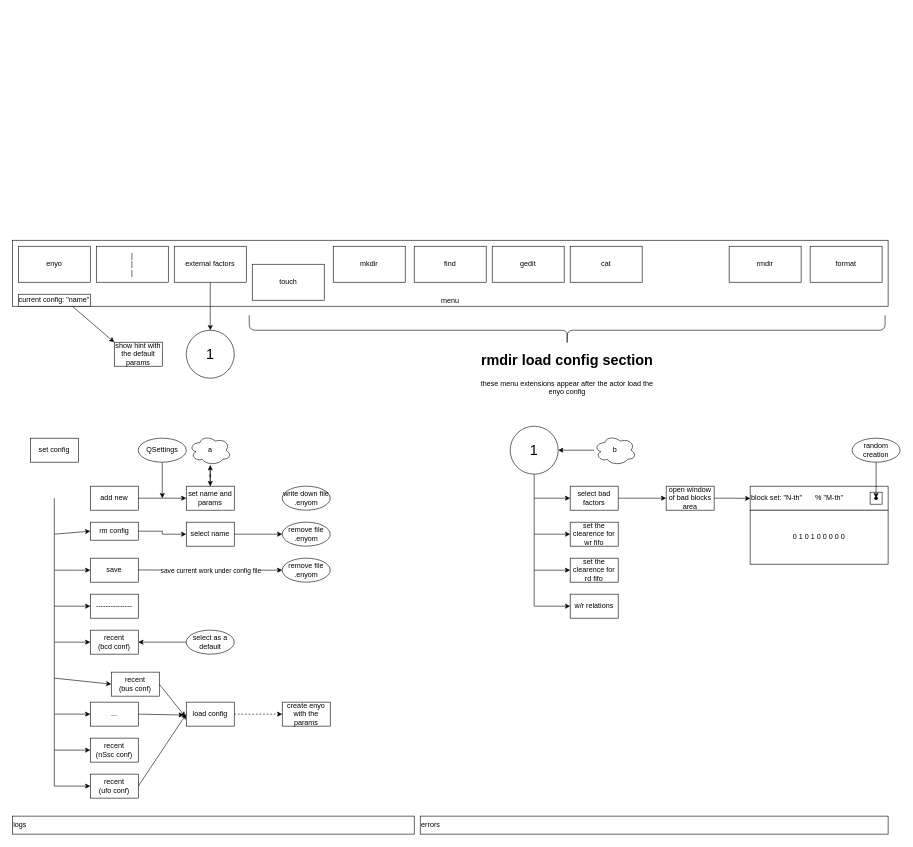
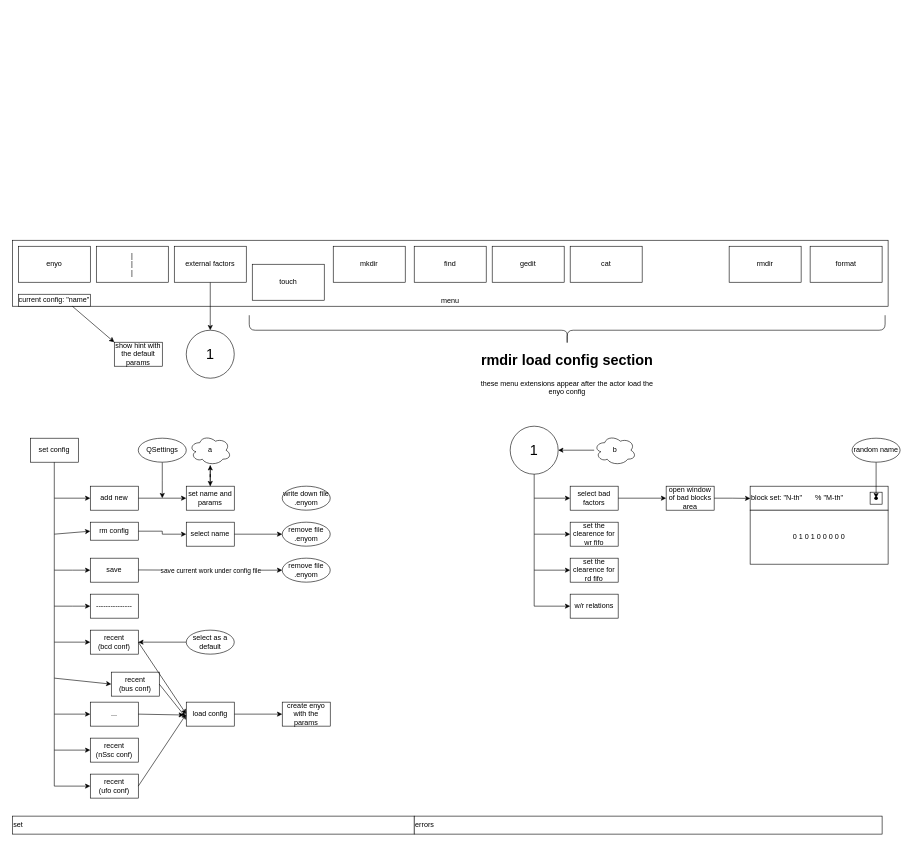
node "random creation": label "random creation" -> "random name"
edge "set config" -> "add new": added
edge "recent (bcd conf)" -> "load config": added
edge "load config" -> "create enyo with the params": style dashed -> solid
node "logs": label "logs" -> "set"
node "errors": moved (654, 825) -> (648, 825)
